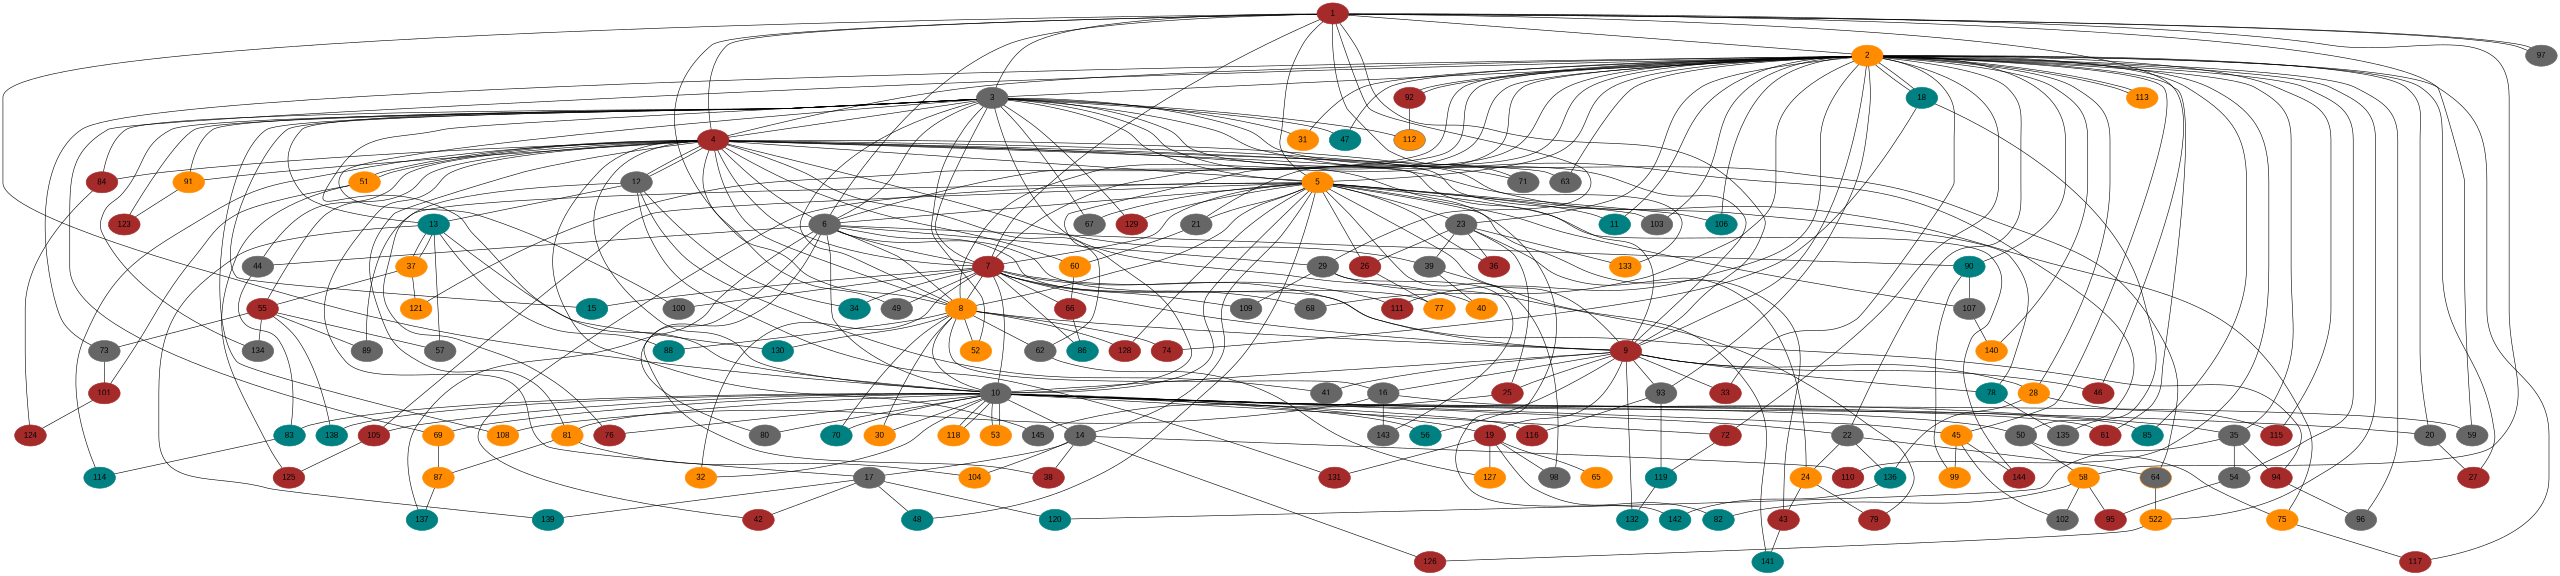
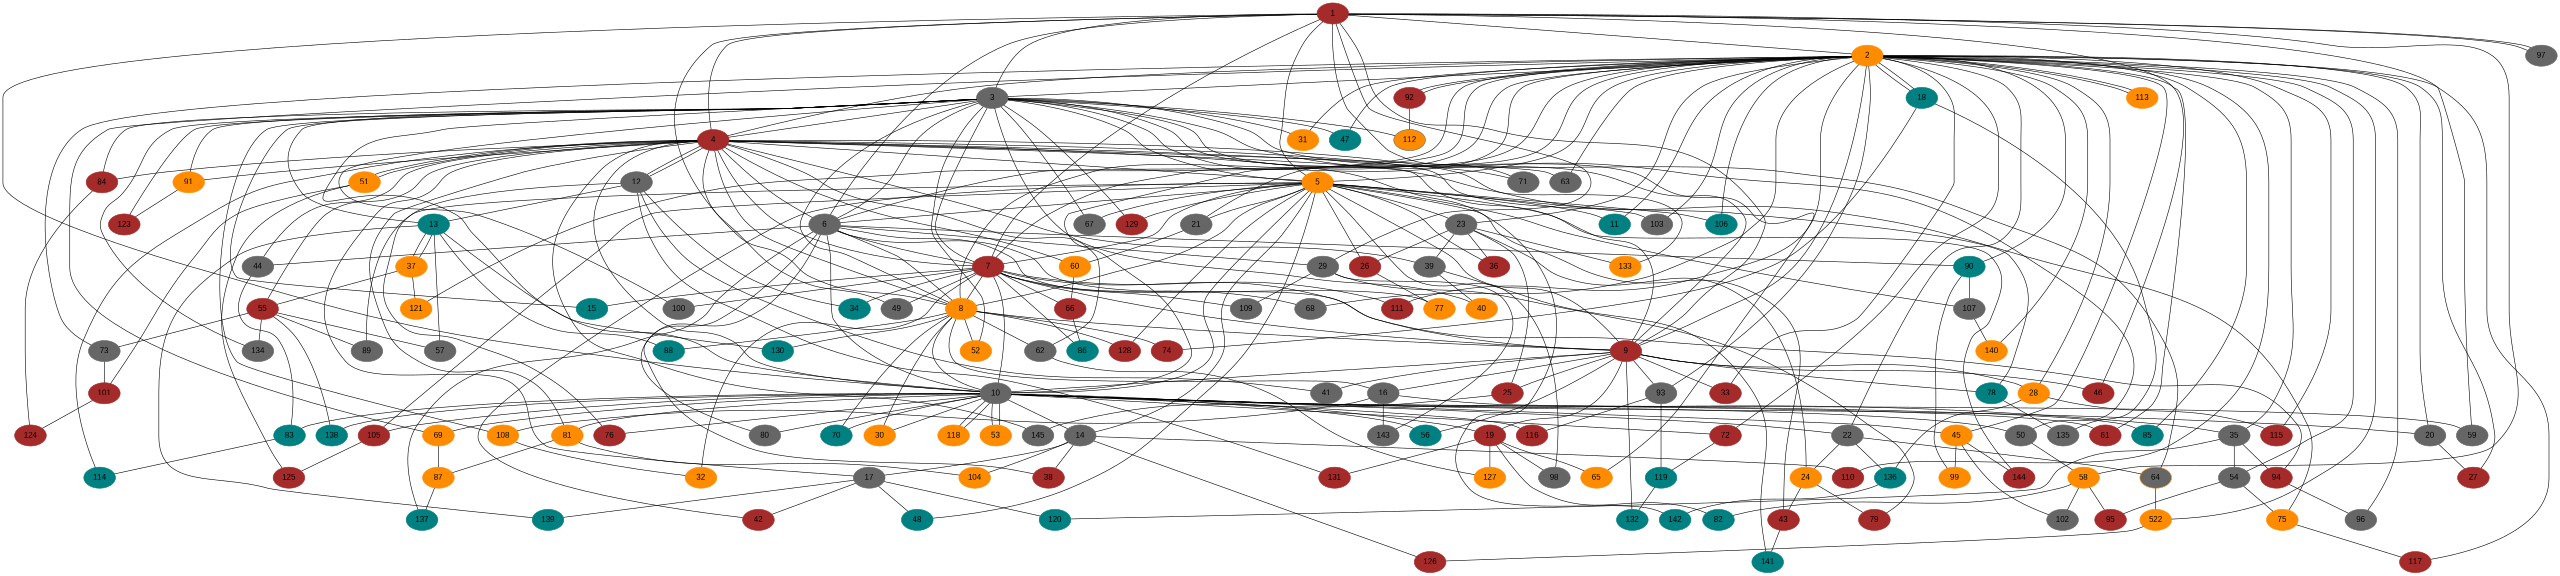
edge "3" -- "65": added
edge "10" -- "32": now "108" -- "32"
edge "50" -- "75": now "54" -- "75"
